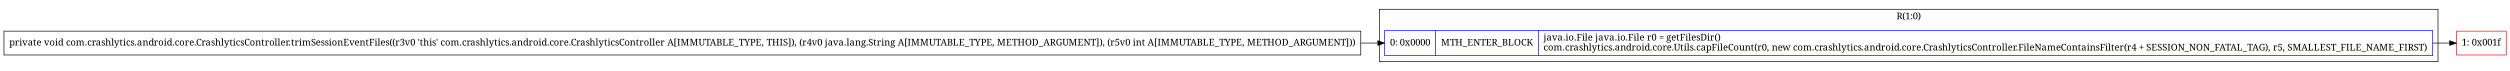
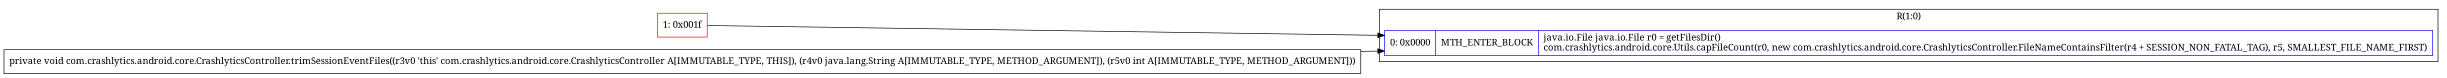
edge "0: 0x0000" -> "1: 0x001f": reversed
